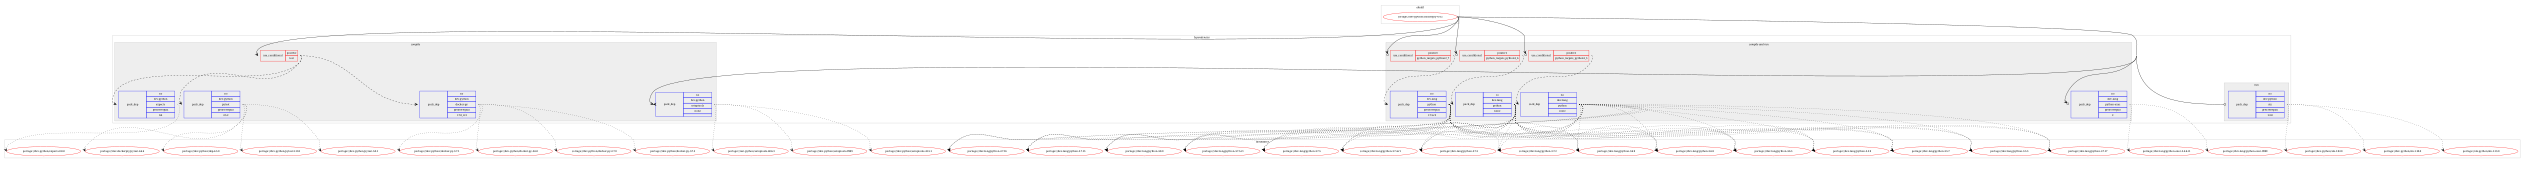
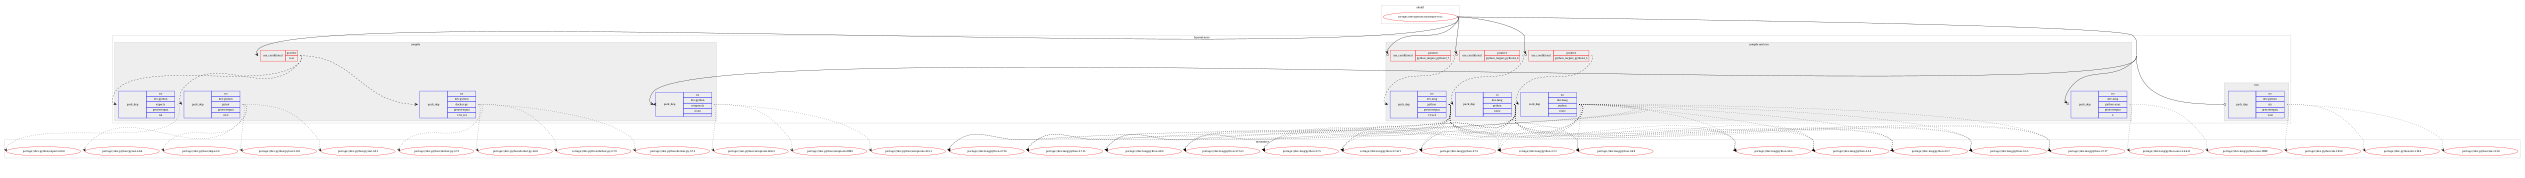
node "portage://dev-dockerpty/pytest-4.6.6": label "portage://dev-dockerpty/pytest-4.6.6" -> "portage://dev-python/pytest-4.6.6"
node "portage://dev-lang/python-3.6.8": removed
node "portage://six-python/six-1.13.0": label "portage://six-python/six-1.13.0" -> "portage://dev-python/six-1.13.0"
